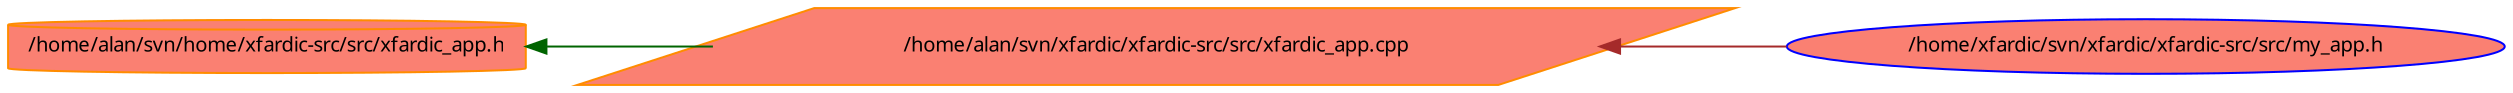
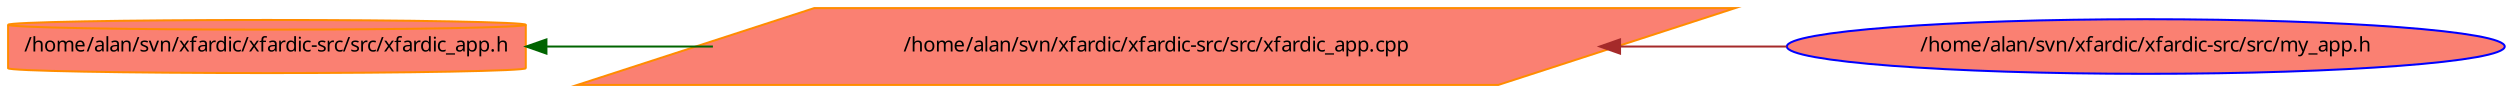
node "/home/alan/svn/home/xfardic-src/src/xfardic_app.h": label "/home/alan/svn/home/xfardic-src/src/xfardic_app.h" -> "/home/alan/svn/xfardic/xfardic-src/src/xfardic_app.h"
node "/home/xfardic/svn/xfardic/xfardic-src/src/my_app.h": label "/home/xfardic/svn/xfardic/xfardic-src/src/my_app.h" -> "/home/alan/svn/xfardic/xfardic-src/src/my_app.h"
